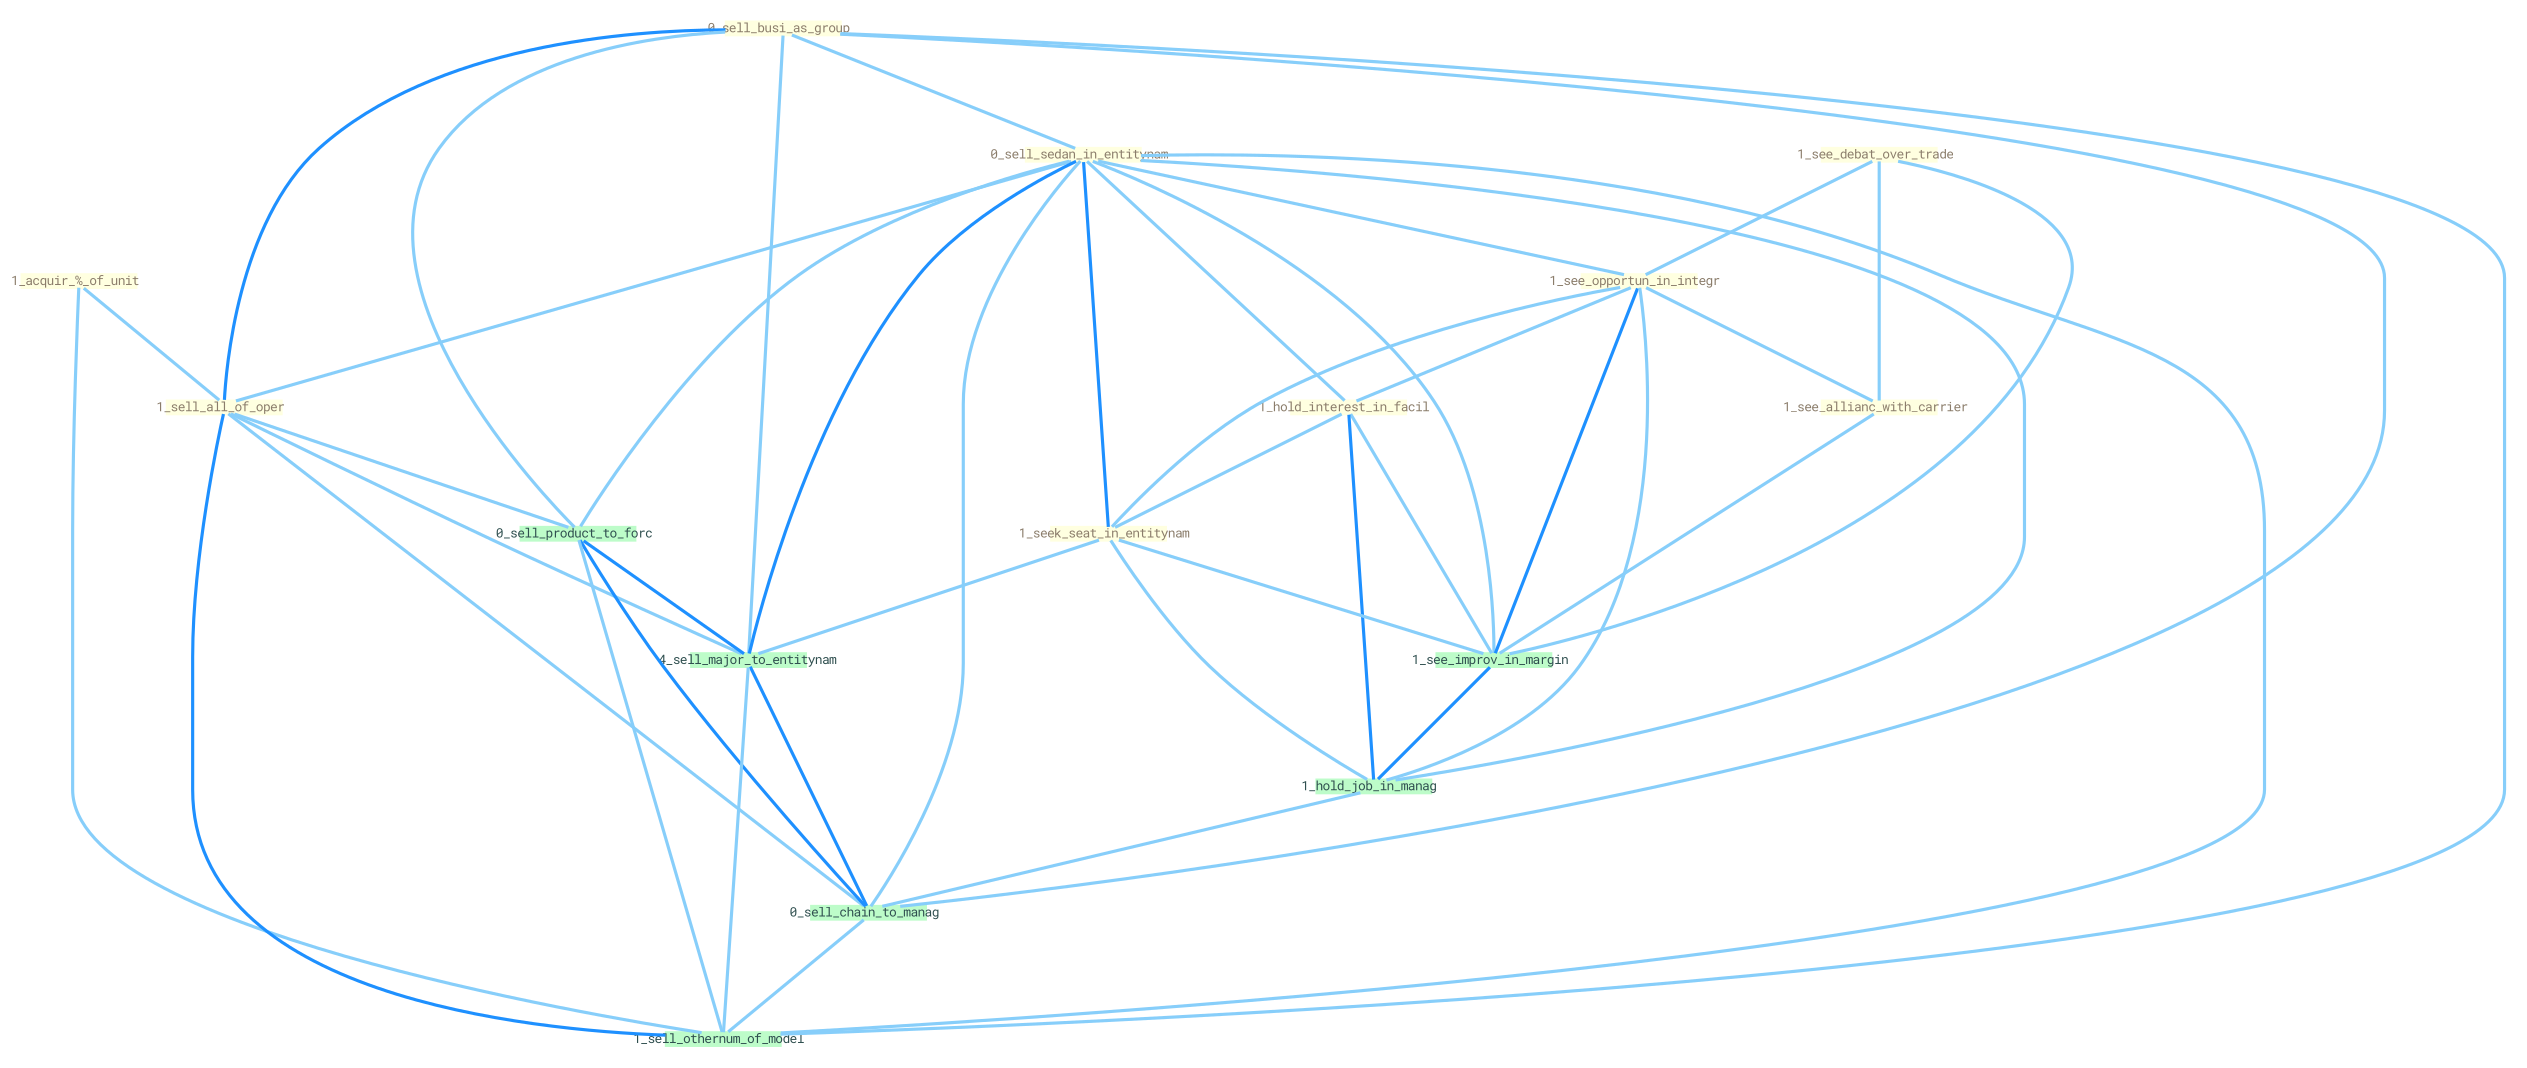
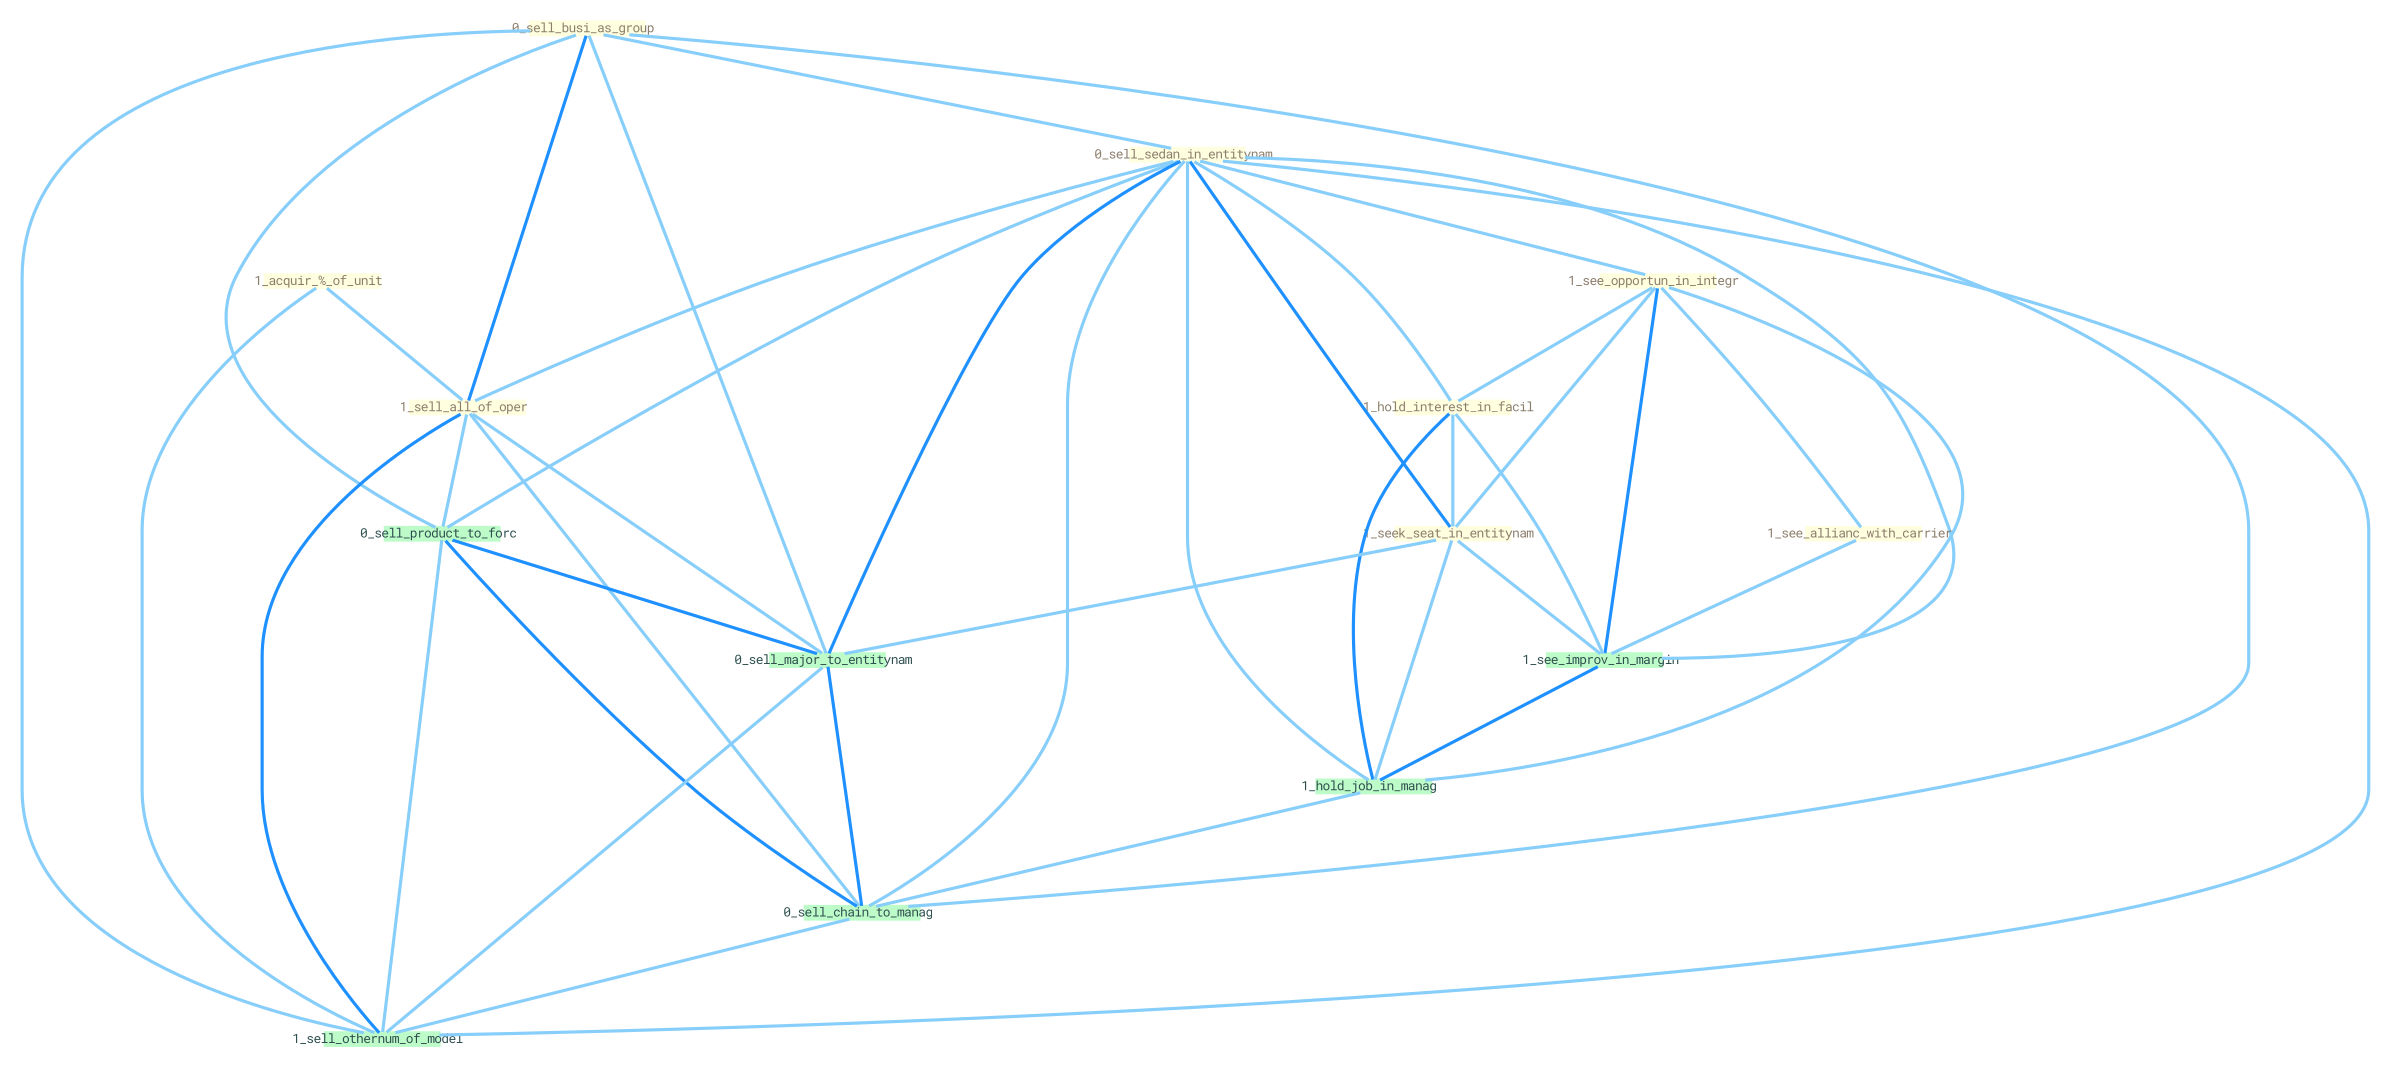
node "1_see_debat_over_trade": removed
node "4_sell_major_to_entitynam": label "4_sell_major_to_entitynam" -> "0_sell_major_to_entitynam"
